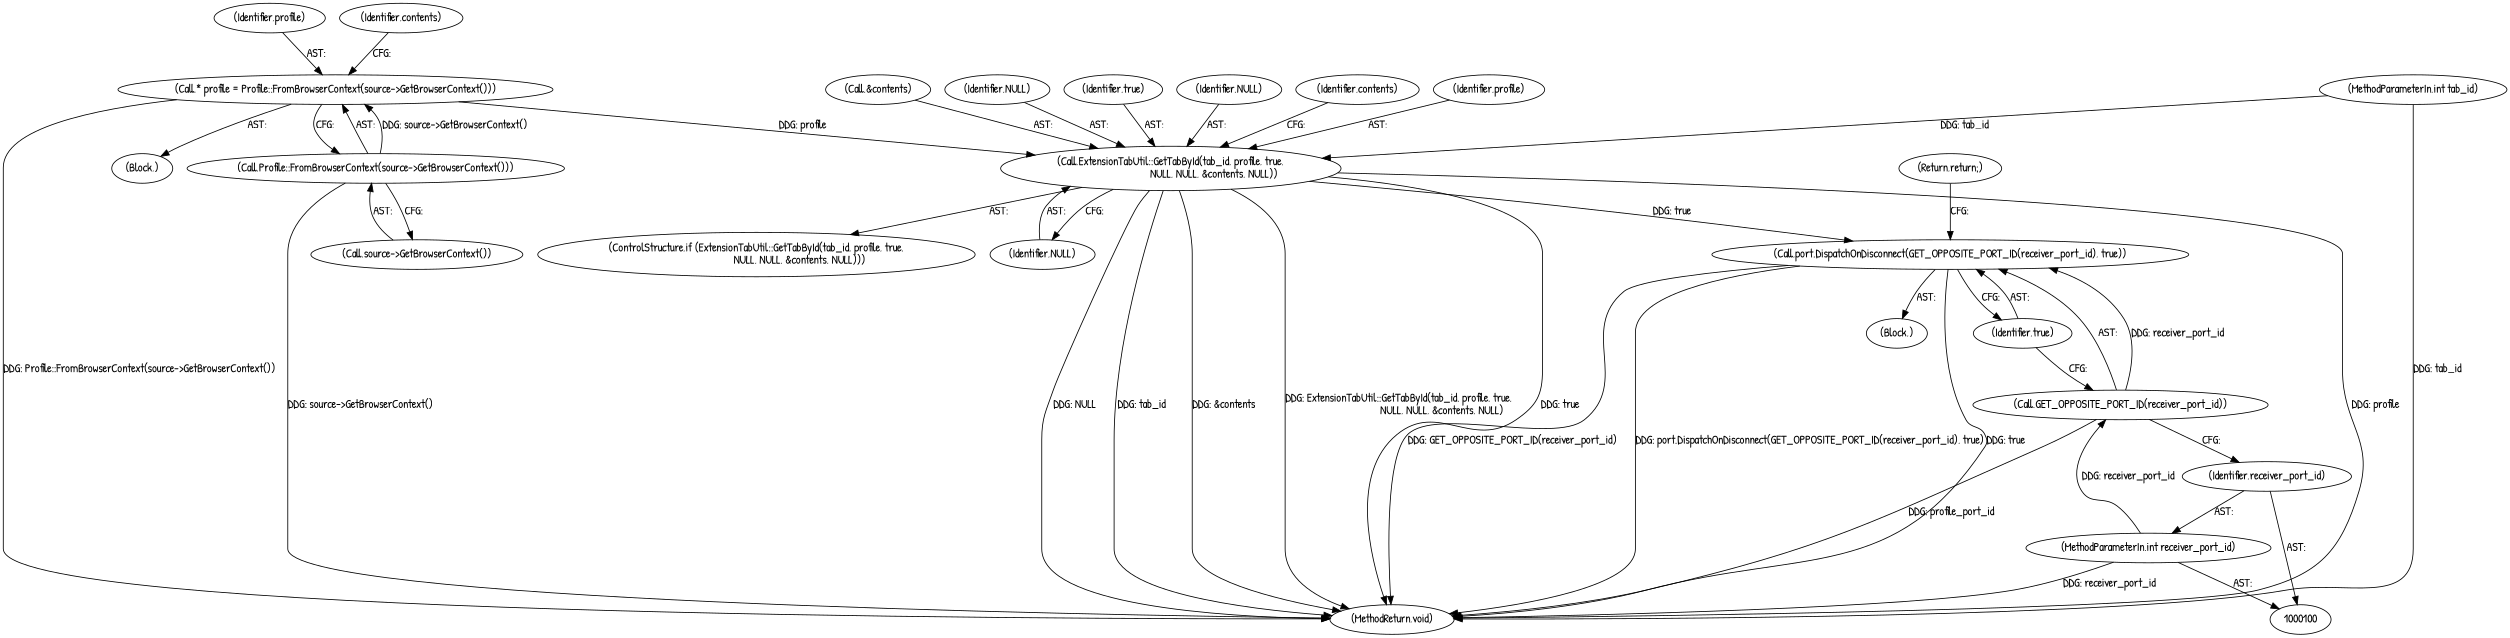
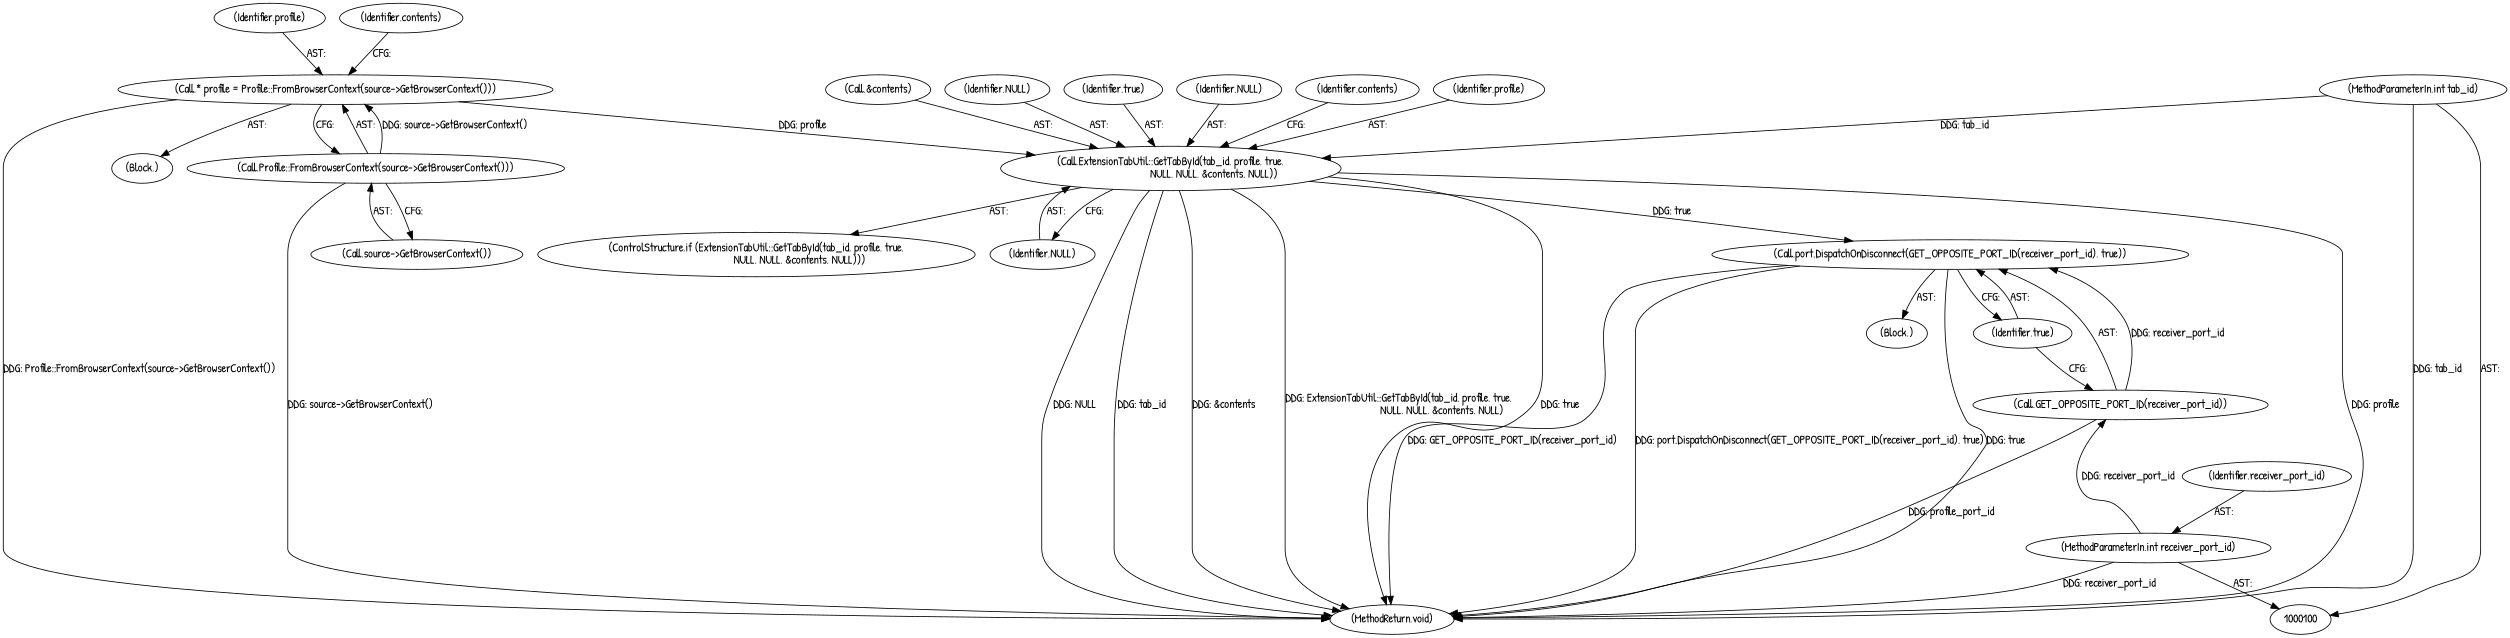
node "(Return,return;)": removed
edge "(Call,GET_OPPOSITE_PORT_ID(receiver_port_id))" -> "(Identifier,receiver_port_id)": removed, label "CFG:"
edge "(Identifier,receiver_port_id)" -> "1000100": now "(MethodParameterIn,int tab_id)" -> "1000100"
